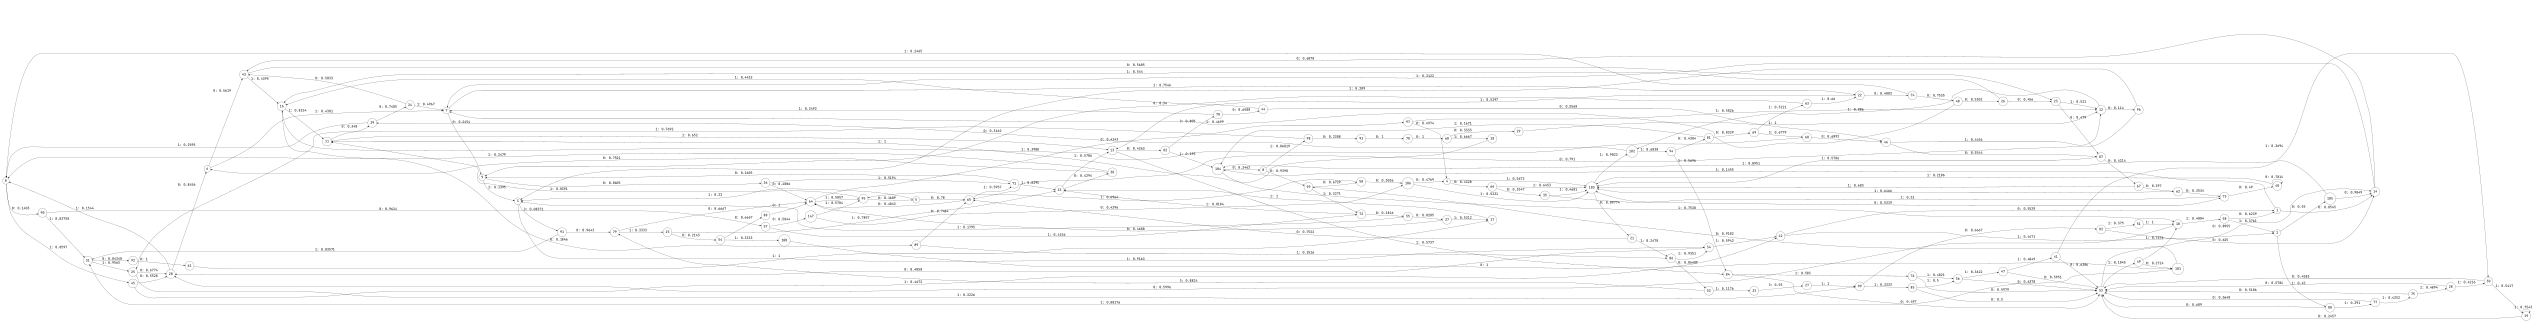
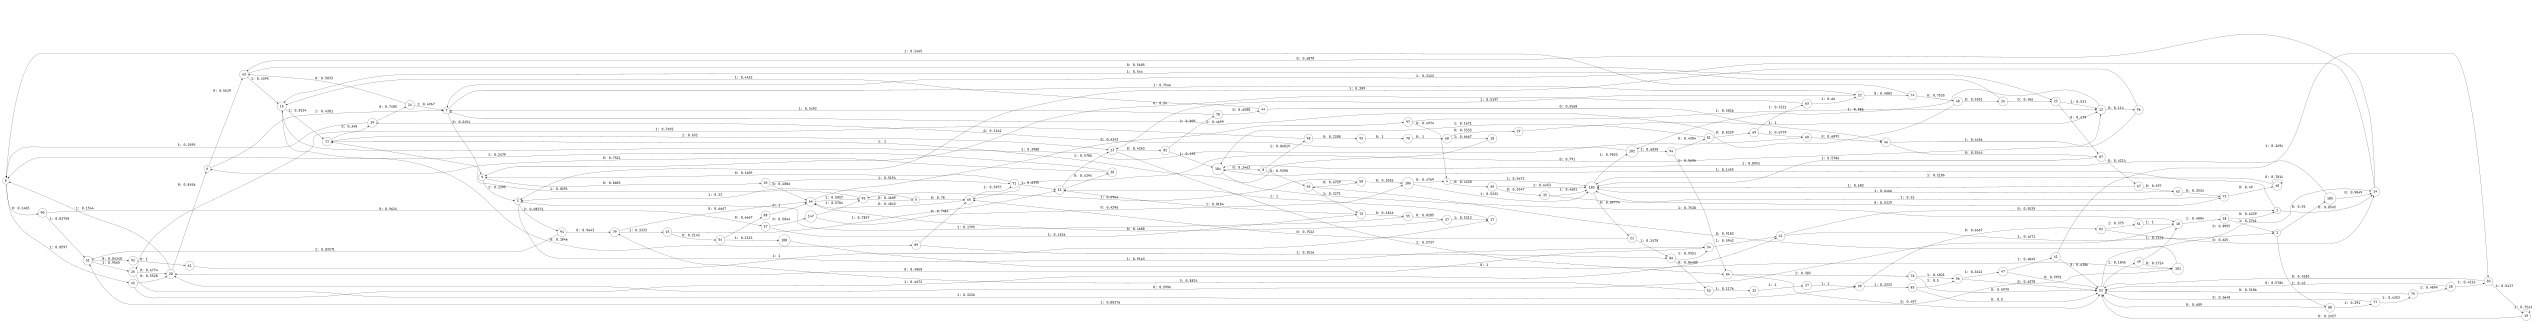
edge "32" -> "27": label "0: 0.55     " -> "1: 1        "
